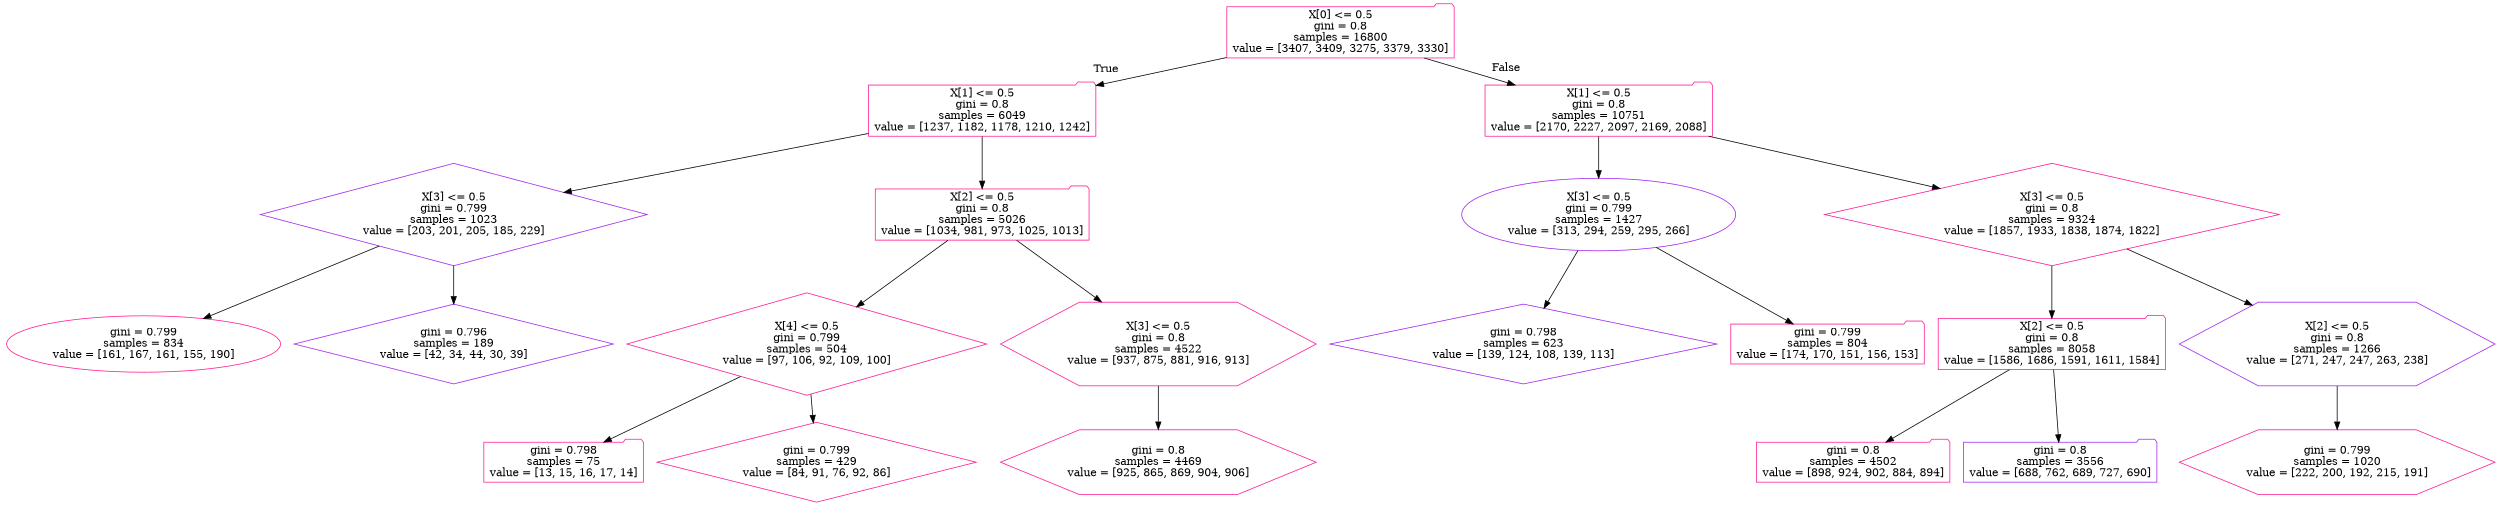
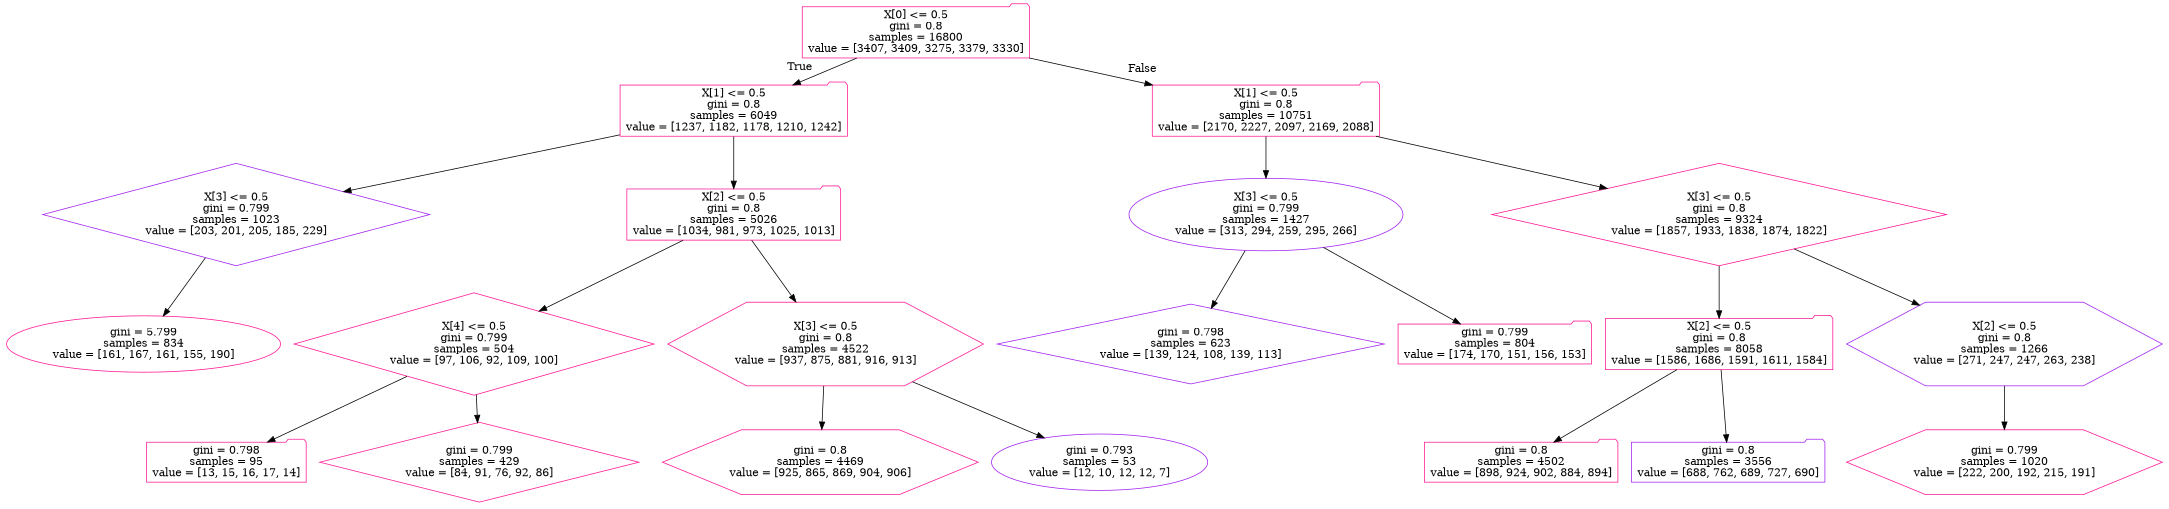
node "gini = 0.799 samples = 834 value = [161, 167, 161, 155, 190]": label "gini = 0.799 samples = 834 value = [161, 167, 161, 155, 190]" -> "gini = 5.799 samples = 834 value = [161, 167, 161, 155, 190]"
node "gini = 0.796 samples = 189 value = [42, 34, 44, 30, 39]": removed
node "gini = 0.798 samples = 75 value = [13, 15, 16, 17, 14]": label "gini = 0.798 samples = 75 value = [13, 15, 16, 17, 14]" -> "gini = 0.798 samples = 95 value = [13, 15, 16, 17, 14]"
node "gini = 0.793 samples = 53 value = [12, 10, 12, 12, 7]": added
